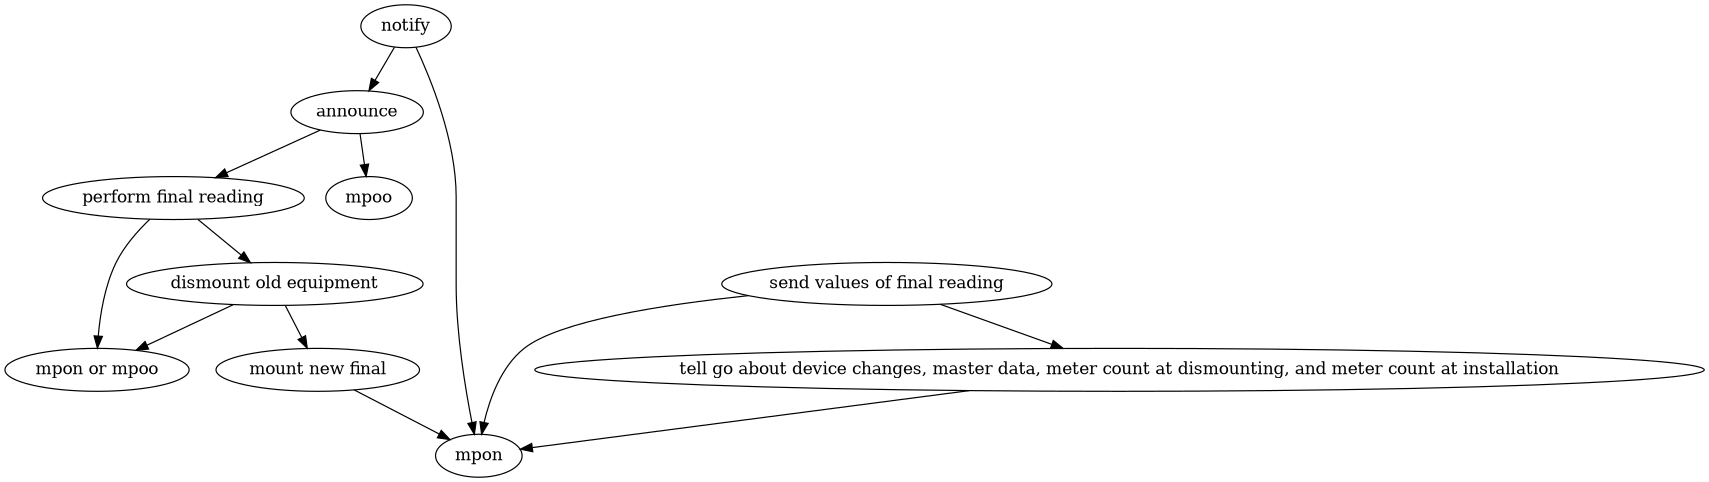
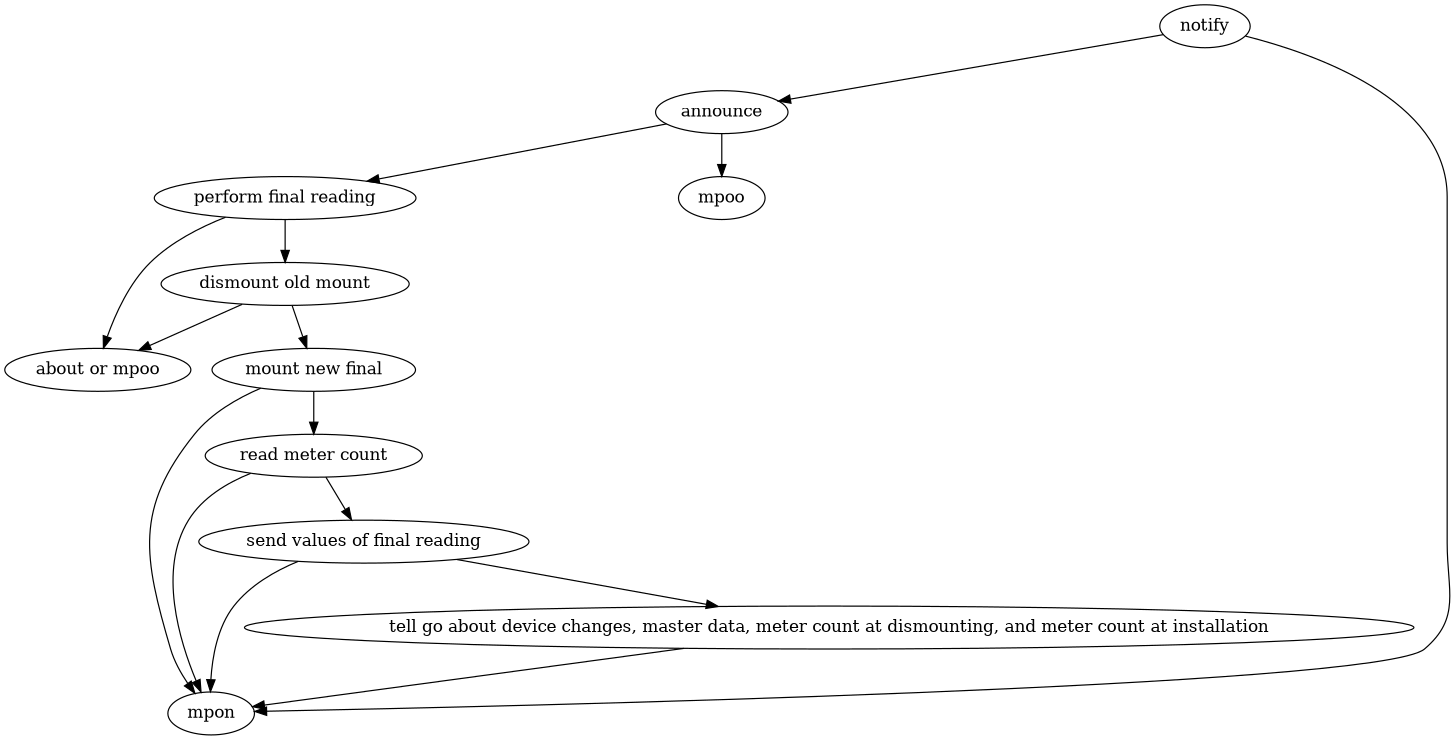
node "dismount old equipment": label "dismount old equipment" -> "dismount old mount"
node "mpon or mpoo": label "mpon or mpoo" -> "about or mpoo"
node "read meter count": added
